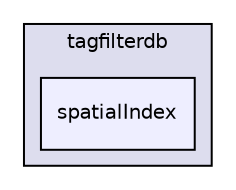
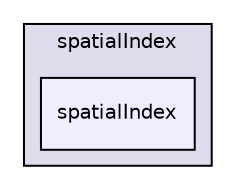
cluster "tagfilterdb": label "tagfilterdb" -> "spatialIndex"
